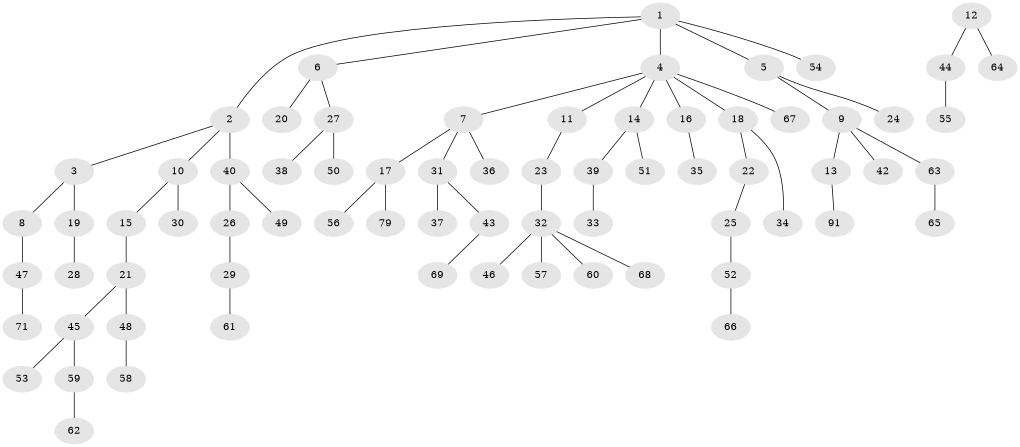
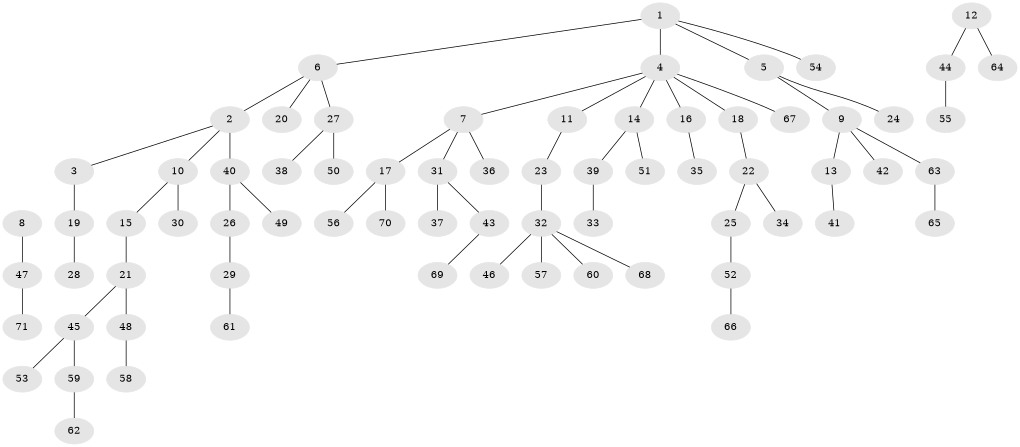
edge "1" -- "2": now "6" -- "2"
edge "18" -- "34": now "22" -- "34"
edge "3" -- "8": removed
node "79": label "79" -> "70"
node "91": label "91" -> "41"
